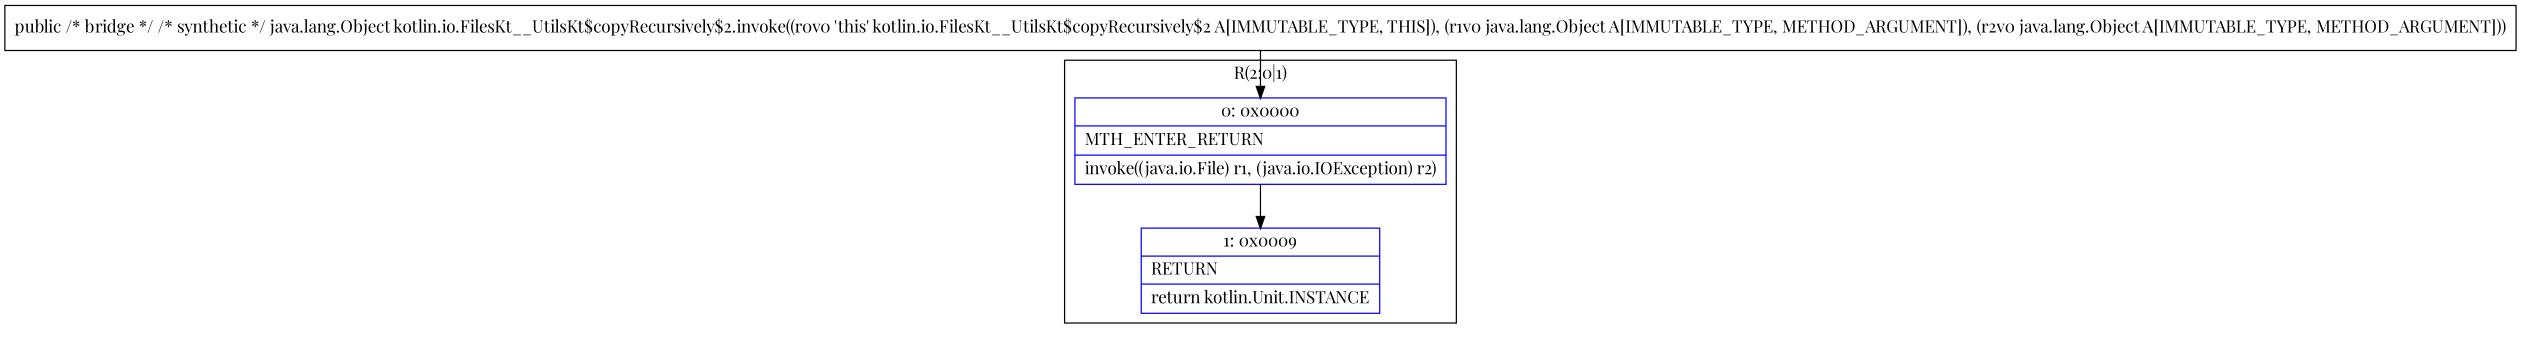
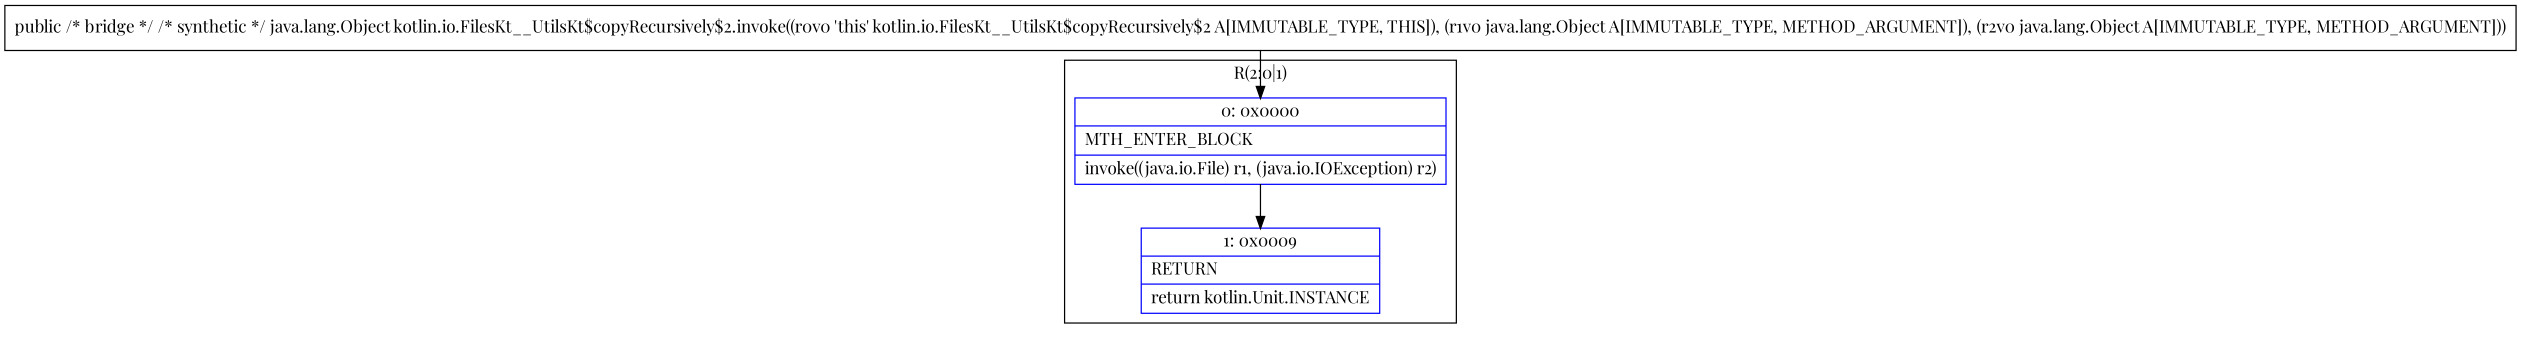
node "0: 0x0000": text "MTH_ENTER_RETURN" -> "MTH_ENTER_BLOCK"
